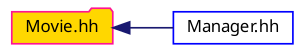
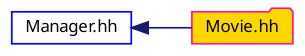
edge "Manager.hh" -> "Movie.hh": reversed
